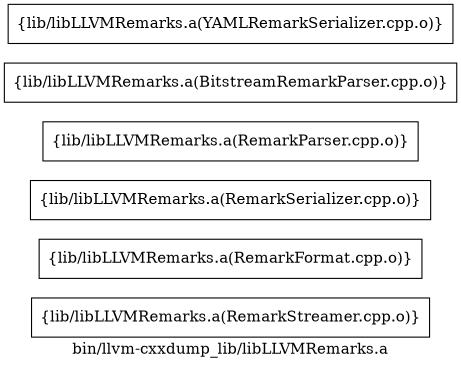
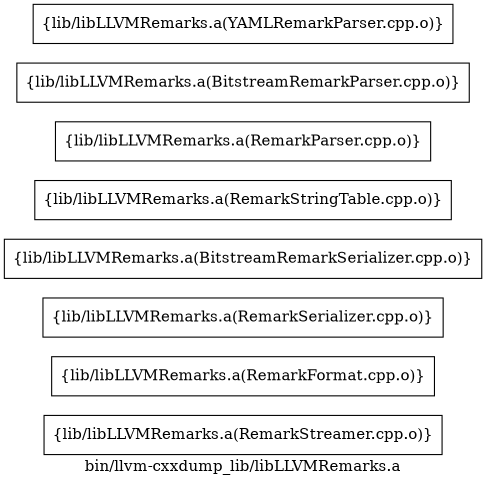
node "{lib/libLLVMRemarks.a(YAMLRemarkSerializer.cpp.o)}": removed
node "{lib/libLLVMRemarks.a(YAMLRemarkParser.cpp.o)}": added
node "{lib/libLLVMRemarks.a(RemarkStringTable.cpp.o)}": added
node "{lib/libLLVMRemarks.a(BitstreamRemarkSerializer.cpp.o)}": added
